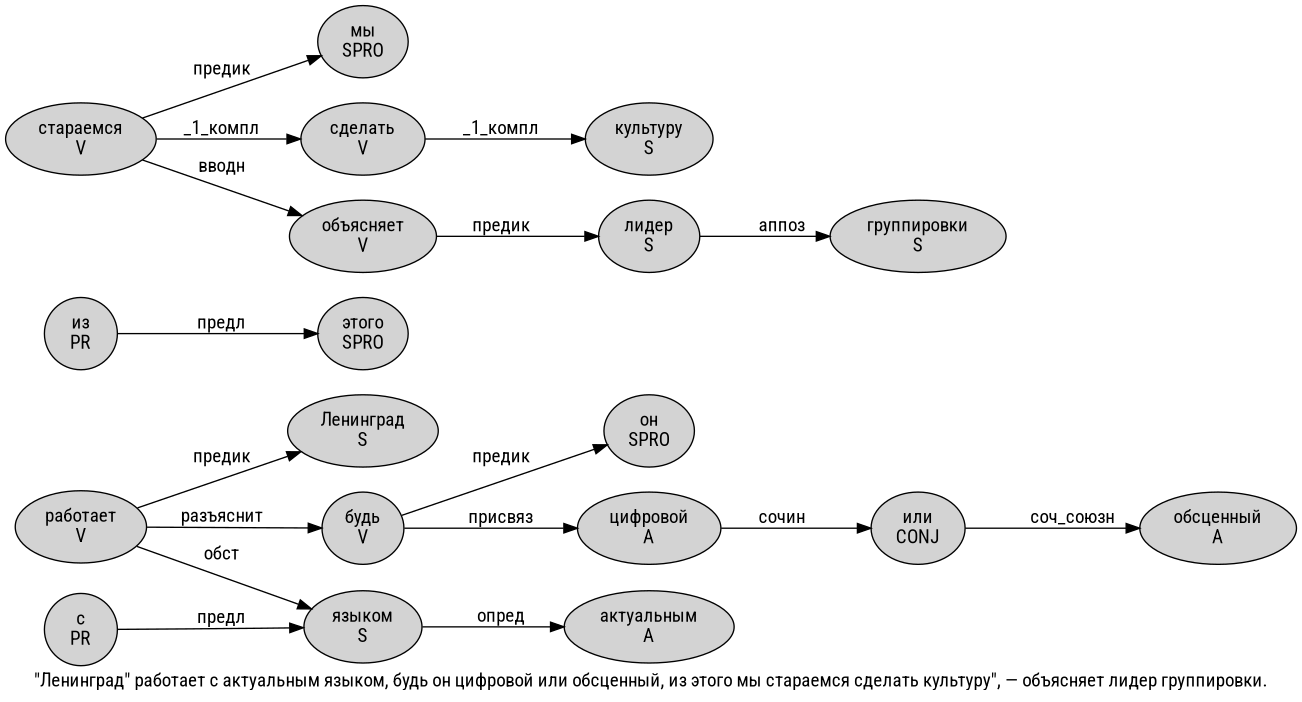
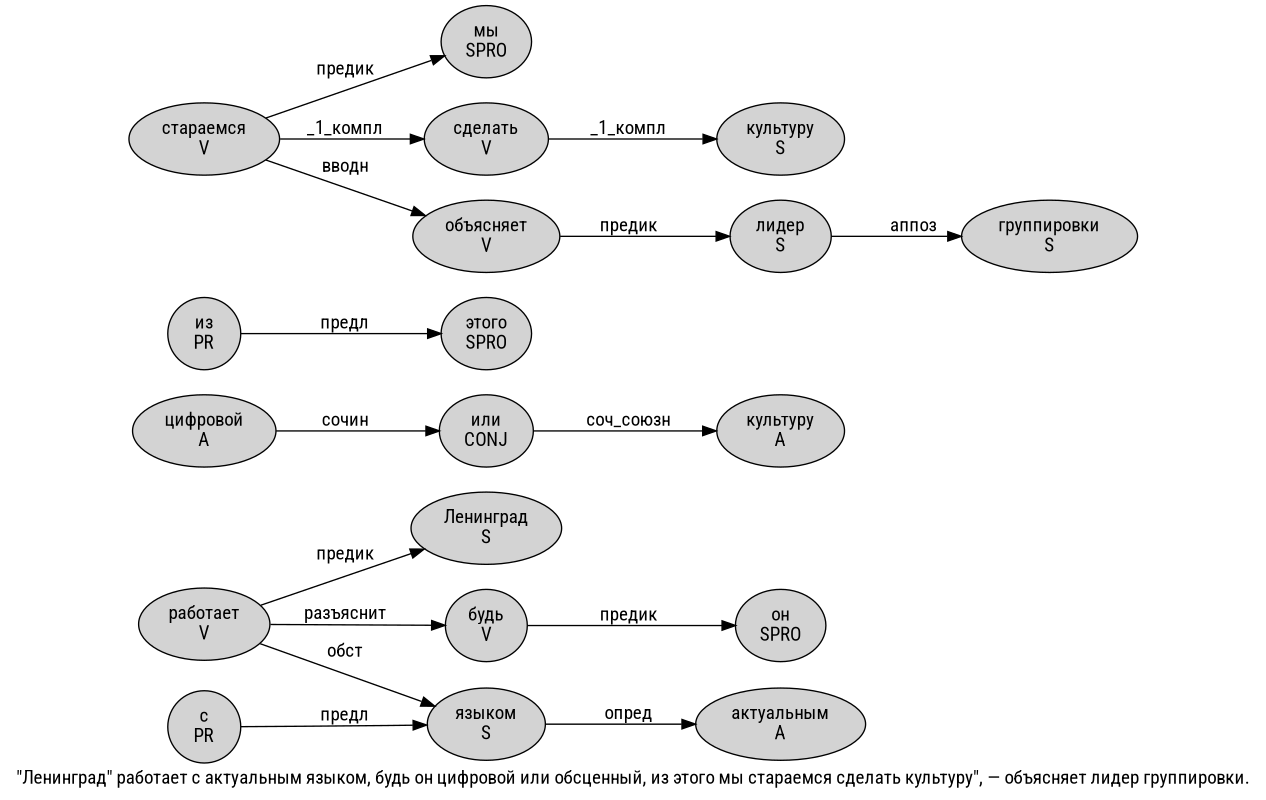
edge "будь V" -> "цифровой A": removed, label "присвяз"
node "обсценный A": label "обсценный A" -> "культуру A"
